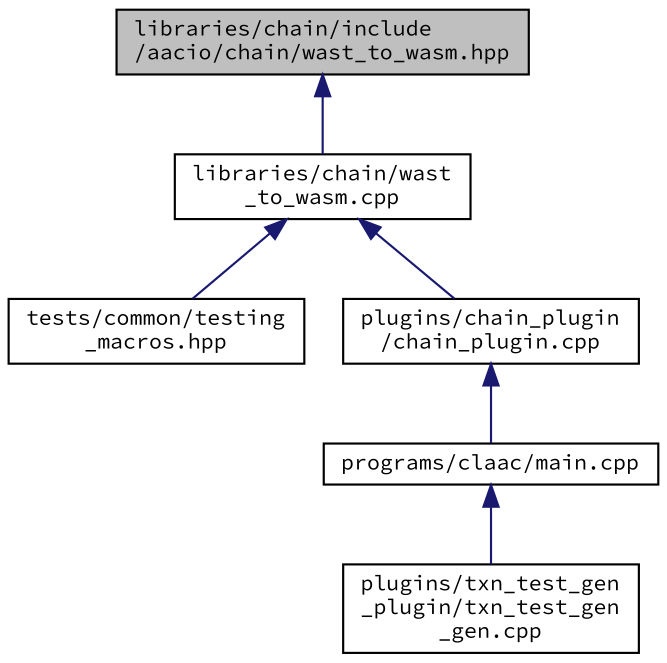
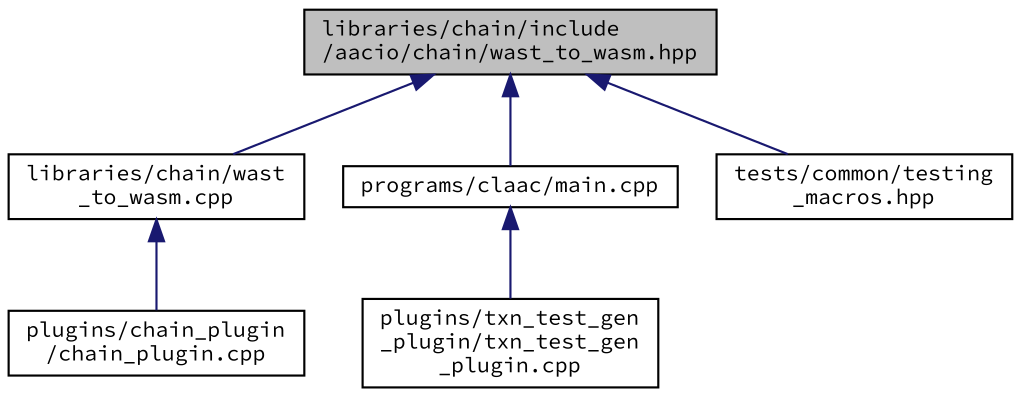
edge "tests/common/testing _macros.hpp" -> "libraries/chain/wast _to_wasm.cpp": now "tests/common/testing _macros.hpp" -> "libraries/chain/include /aacio/chain/wast_to_wasm.hpp"
edge "programs/claac/main.cpp" -> "plugins/chain_plugin /chain_plugin.cpp": now "programs/claac/main.cpp" -> "libraries/chain/include /aacio/chain/wast_to_wasm.hpp"
node "plugins/txn_test_gen _plugin/txn_test_gen _gen.cpp": label "plugins/txn_test_gen _plugin/txn_test_gen _gen.cpp" -> "plugins/txn_test_gen _plugin/txn_test_gen _plugin.cpp"
